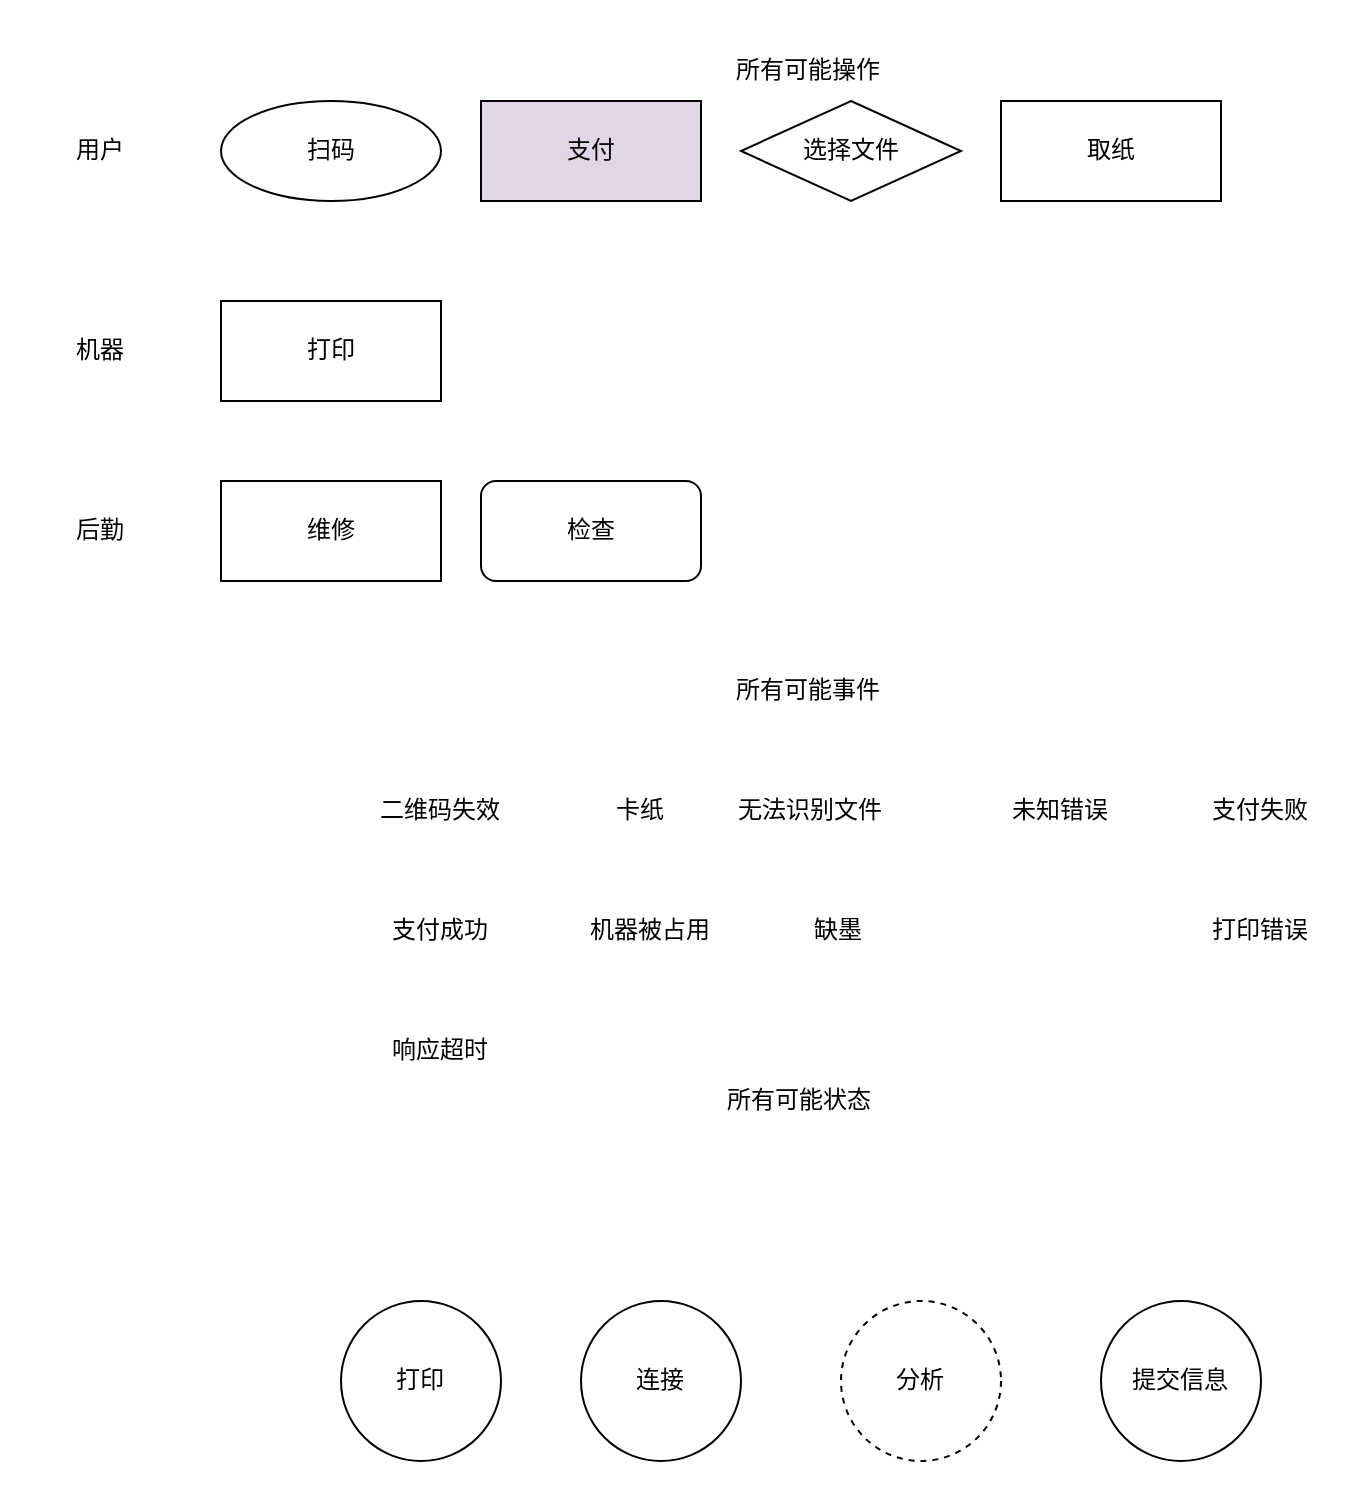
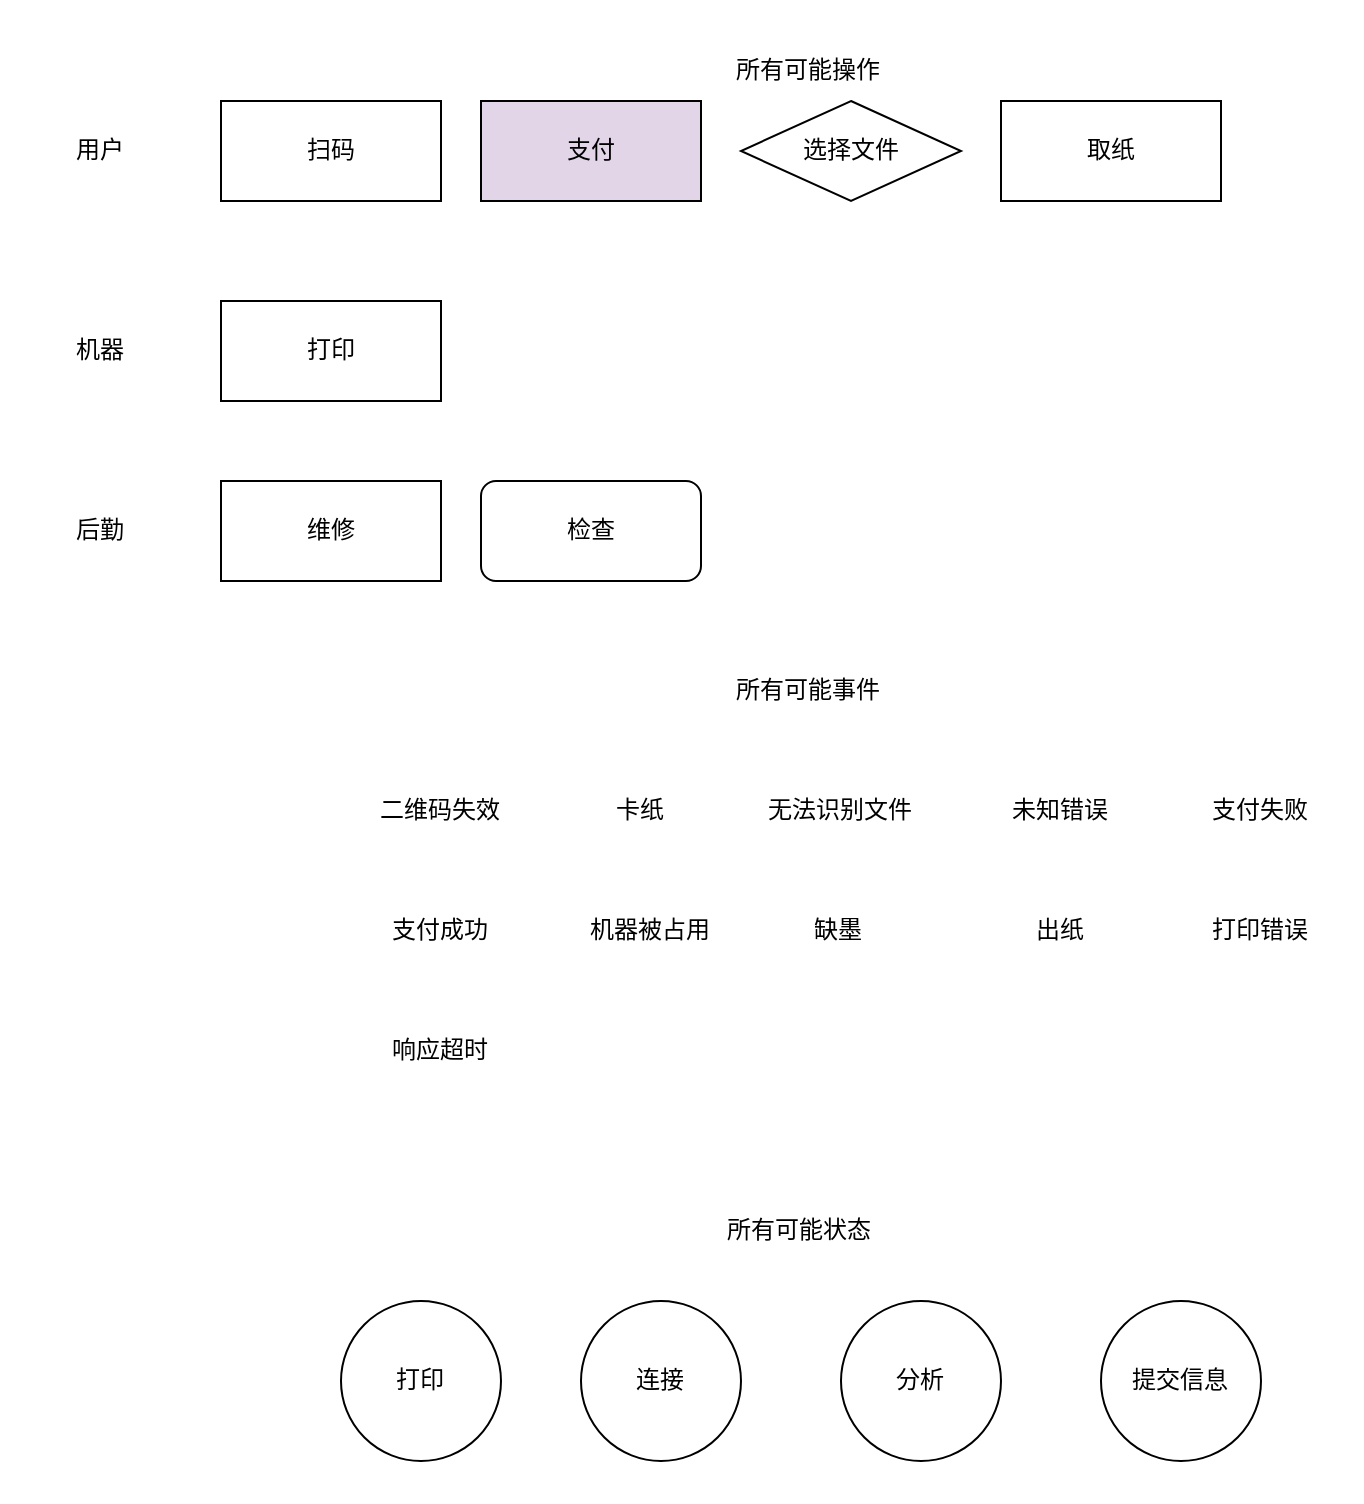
node "扫码": shape ellipse -> rectangle
node "无法识别文件": moved (811, 811) -> (841, 811)
node "出纸": added
node "所有可能状态": moved (800, 1101) -> (800, 1231)
node "分析": style dashed -> solid
